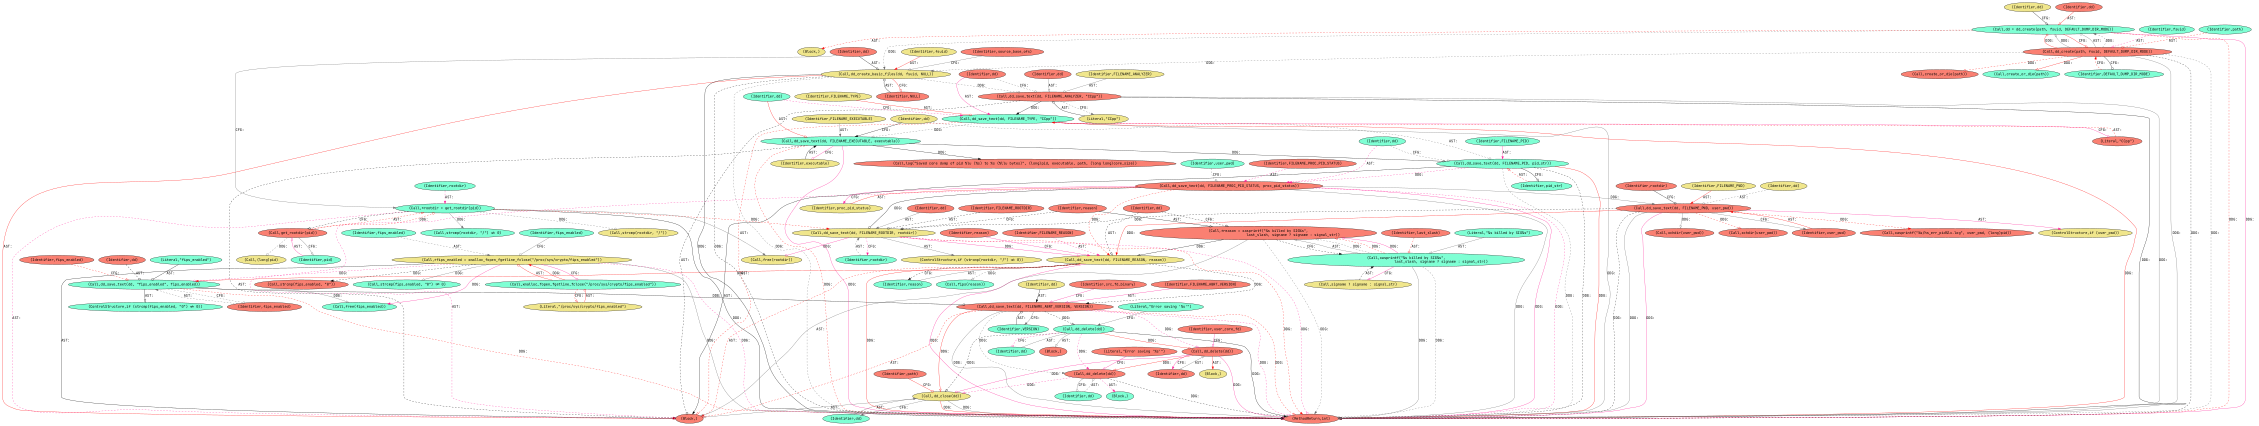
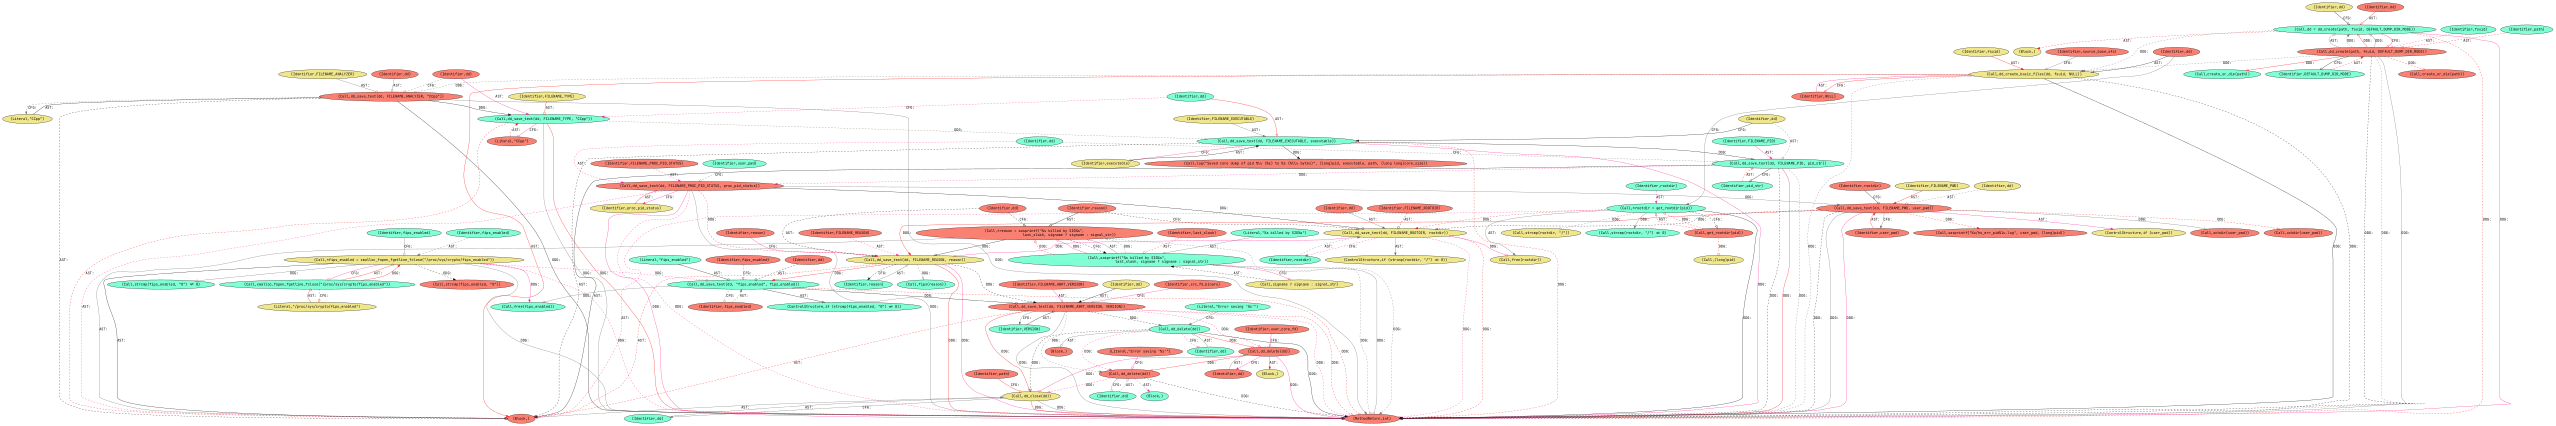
edge "(Identifier,DEFAULT_DUMP_DIR_MODE)" -> "(Call,dd_create(path, fsuid, DEFAULT_DUMP_DIR_MODE))": label "CFG: " -> "AST: "
edge "(Identifier,NULL)" -> "(Call,dd_create_basic_files(dd, fsuid, NULL))": color black -> deeppink
edge "(Call,get_rootdir(pid))" -> "(Call,(long)pid)": color gray40 -> red
node "(Identifier,pid)": removed
